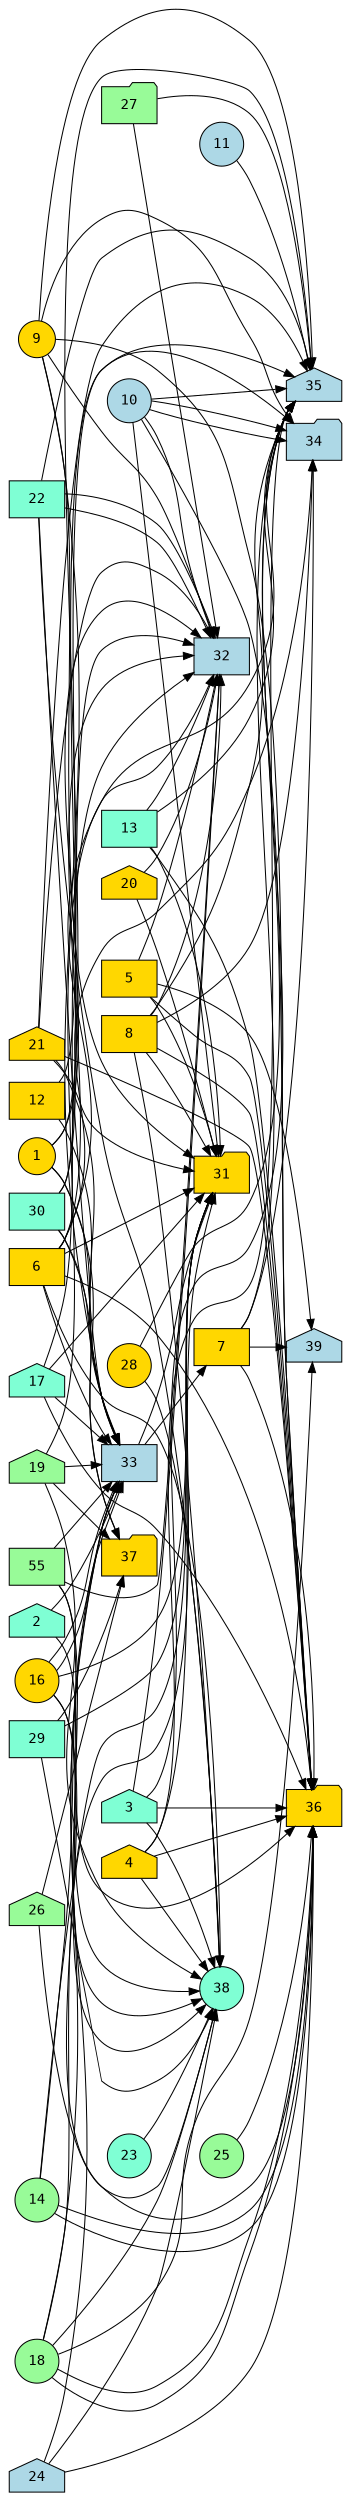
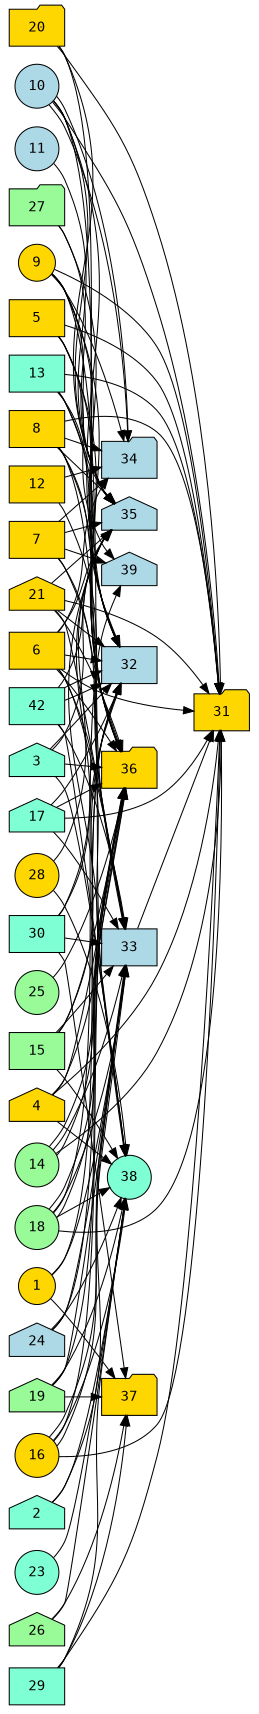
edge "1" -> "35": now "20" -> "35"
node "22": label "22" -> "42"
node "20": shape house -> folder
edge "33" -> "7": reversed
node "55": label "55" -> "15"
